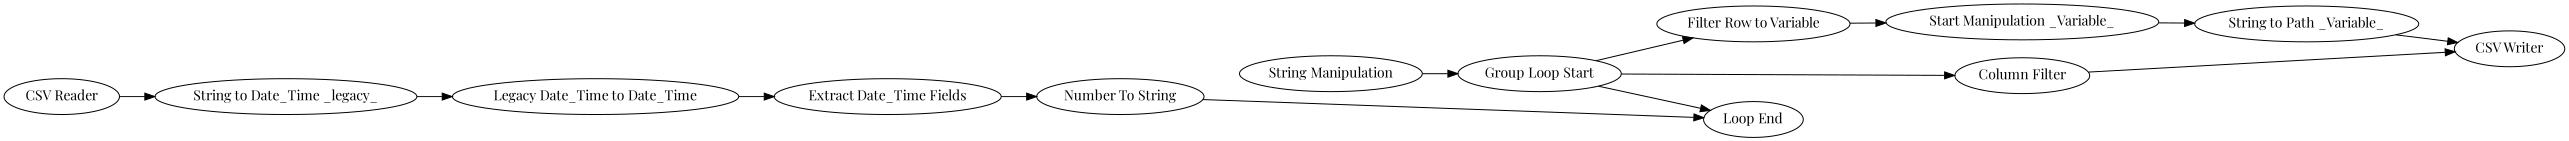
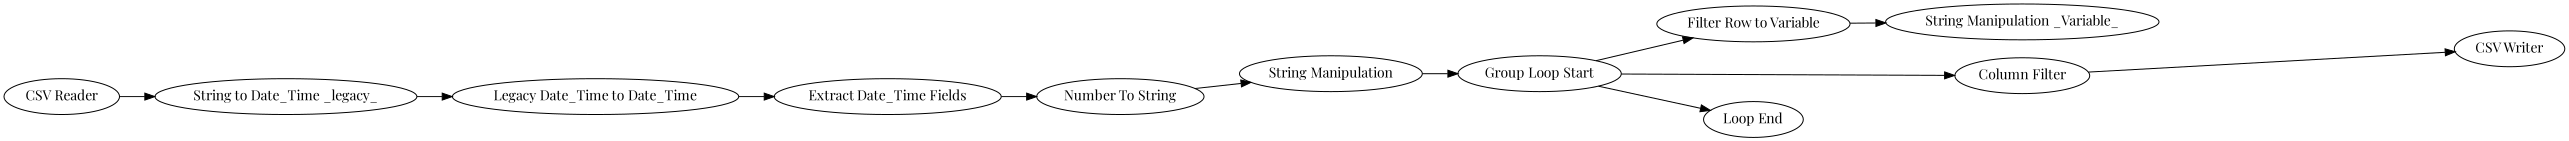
node "Start Manipulation _Variable_": label "Start Manipulation _Variable_" -> "String Manipulation _Variable_"
node "String to Path _Variable_": removed
edge "Number To String" -> "Loop End": now "Number To String" -> "String Manipulation"
